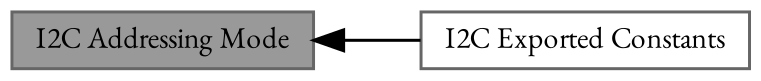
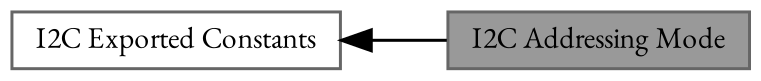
edge "I2C Exported Constants" -> "I2C Addressing Mode": reversed
